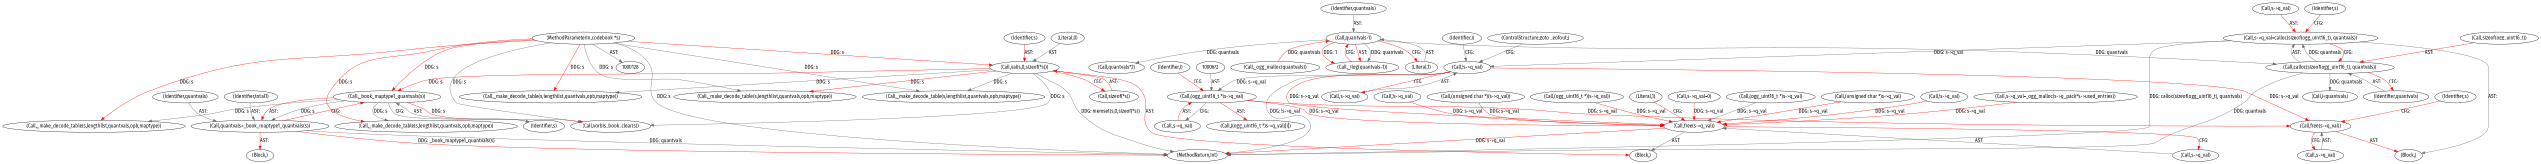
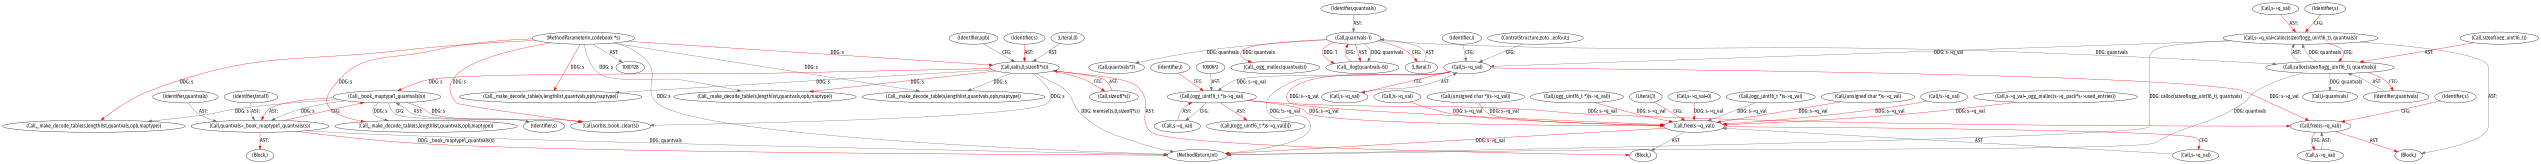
node "(Identifier,opb)": added
edge "(Call,_ogg_malloc(quantvals))" -> "(Call,quantvals-1)": reversed
edge "(MethodParameterIn,codebook *s)" -> "(Call,_book_maptype1_quantvals(s))": removed, label "DDG: s"
node "(Call,_ilog(quantvals-1))": label "(Call,_ilog(quantvals-1))" -> "(Call,_ilog(quantvals-6))"
edge "(MethodParameterIn,codebook *s)" -> "(Call,vorbis_book_clear(s))": color gray40 -> red
